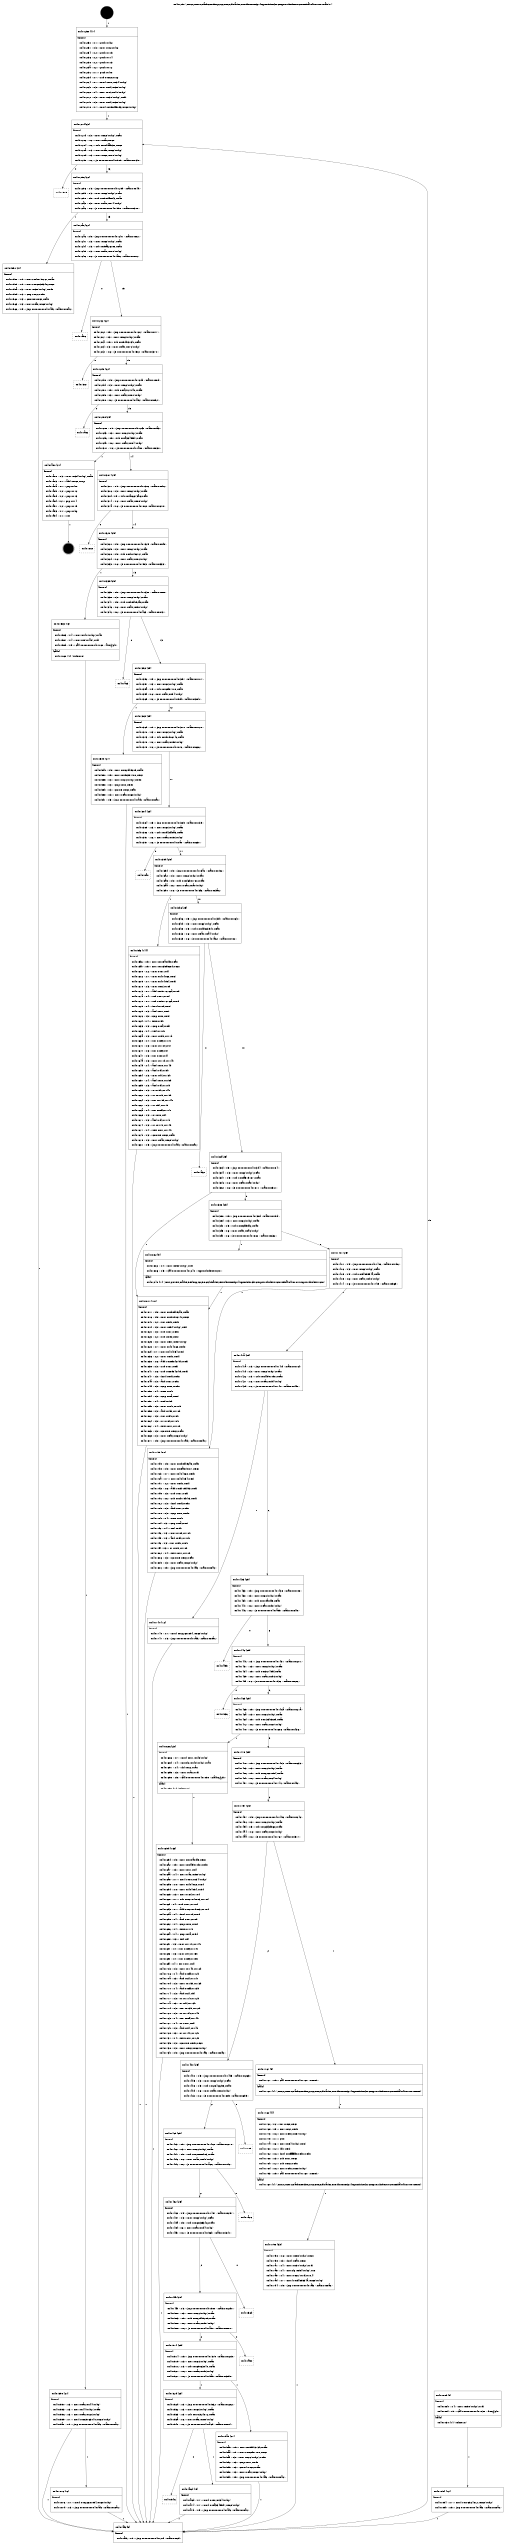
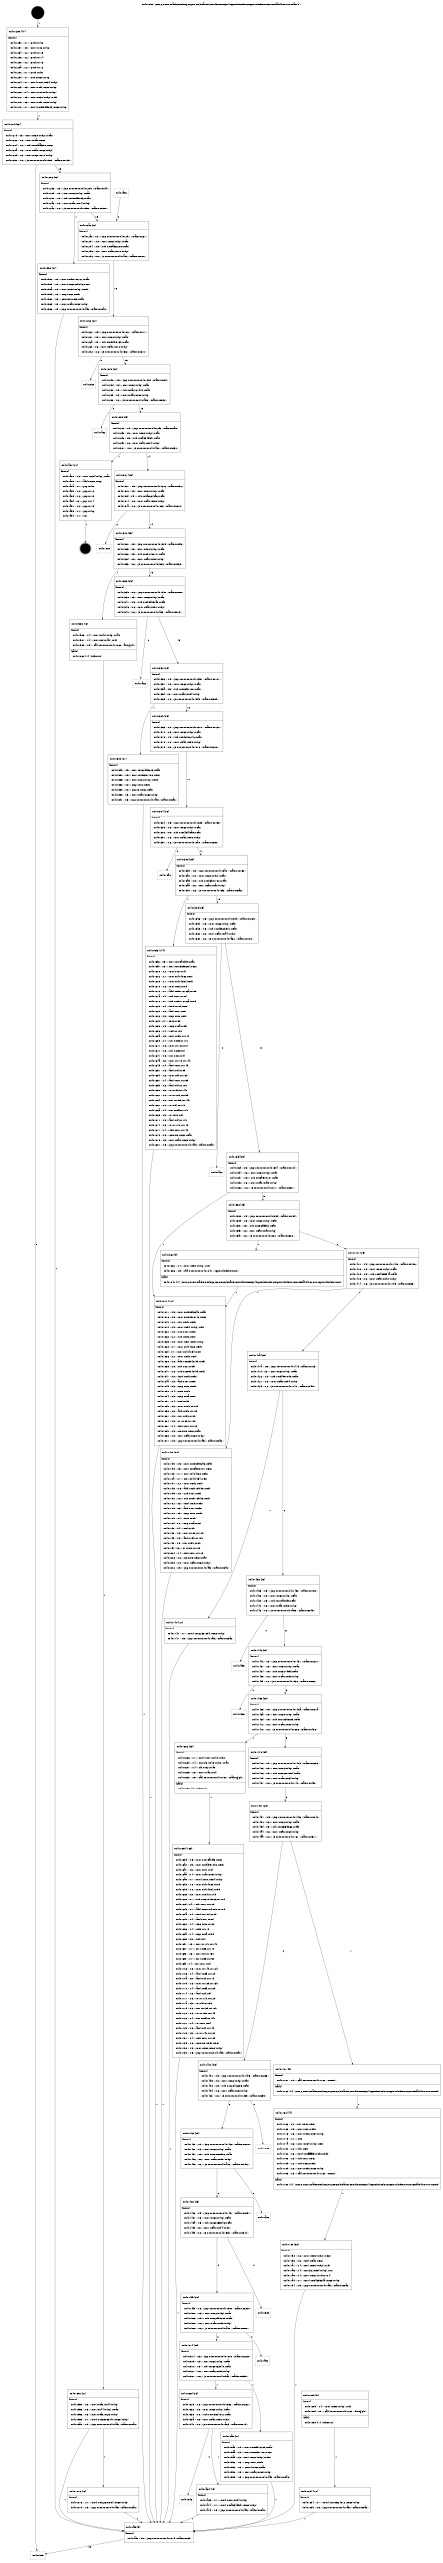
edge "0x4012ac [22]" -> "0x401a5c": reversed
edge "0x401afc [5]" -> "0x40127f [23]": now "0x401afc [5]" -> "0x401989"
